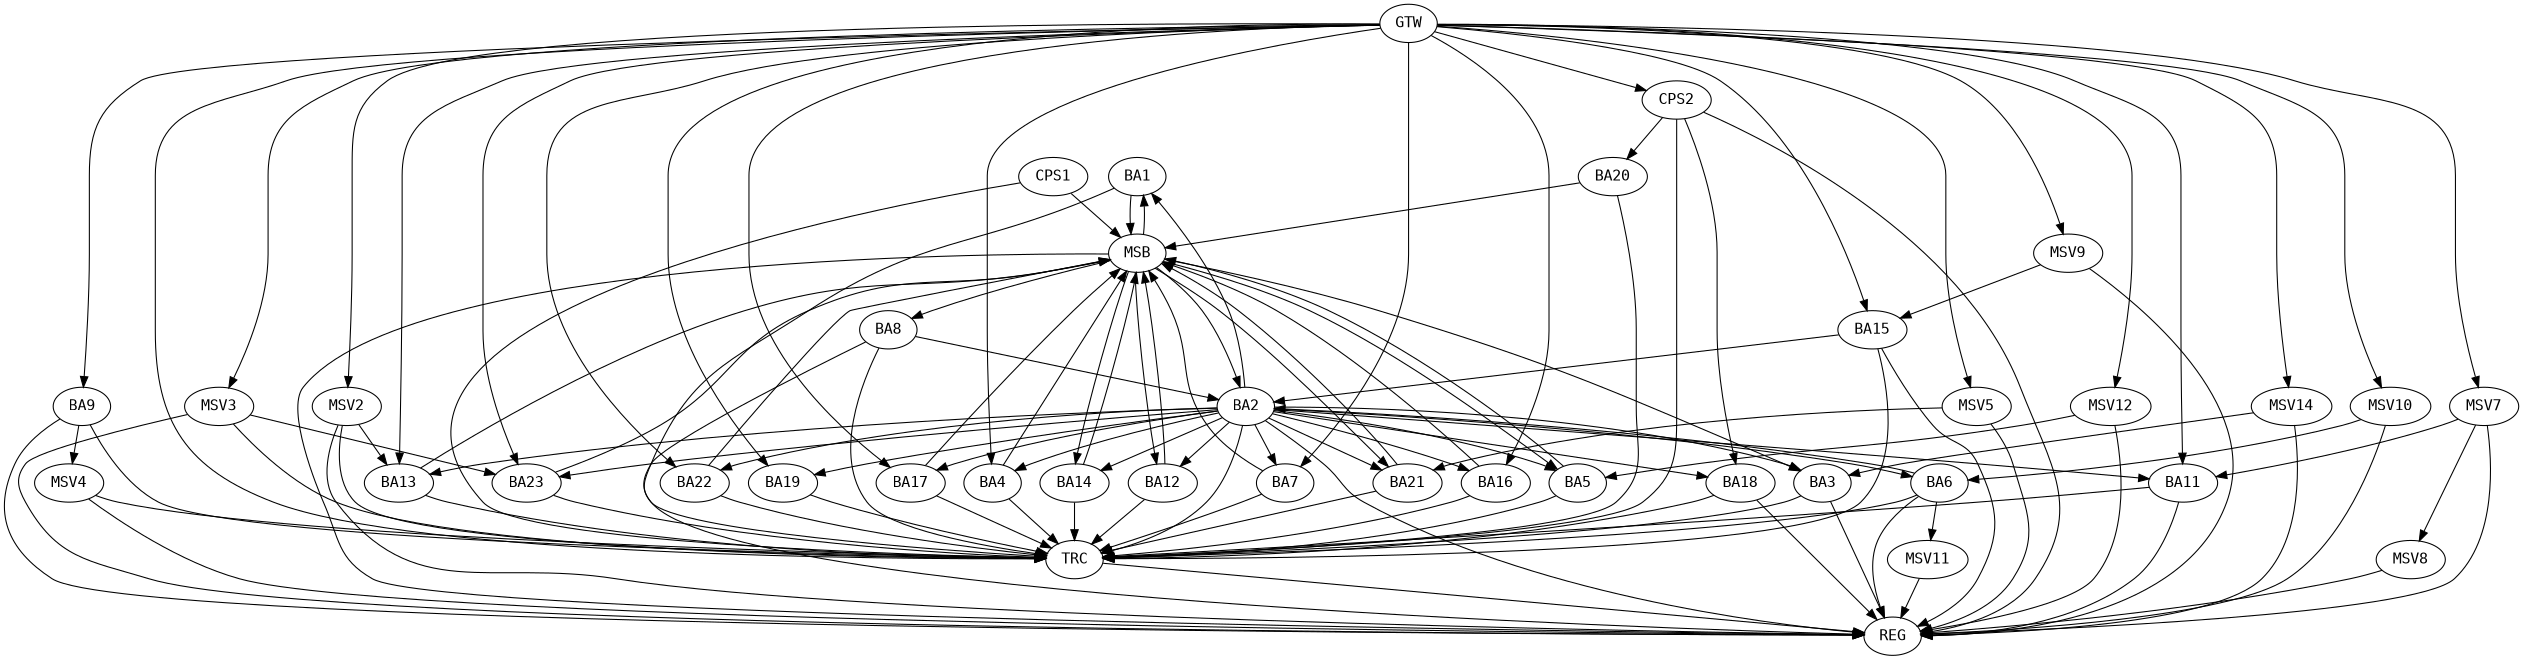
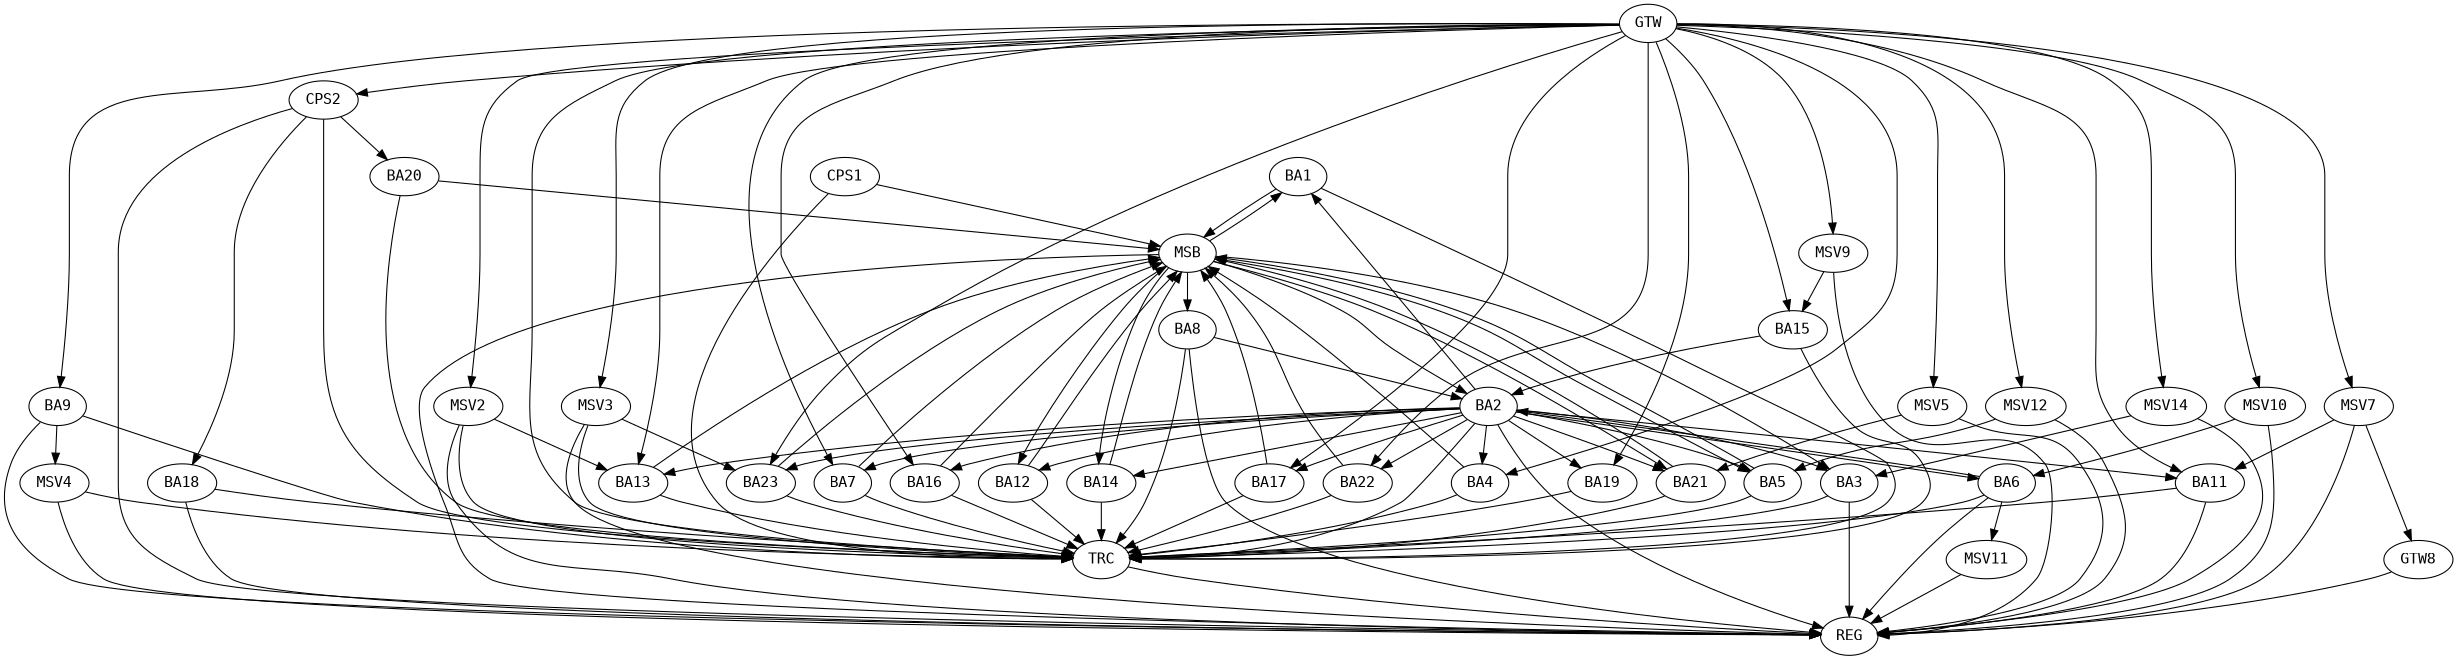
edge "BA2" -> "BA18": removed
edge "BA15" -> "REG": removed
node "MSV8": label "MSV8" -> "GTW8"
